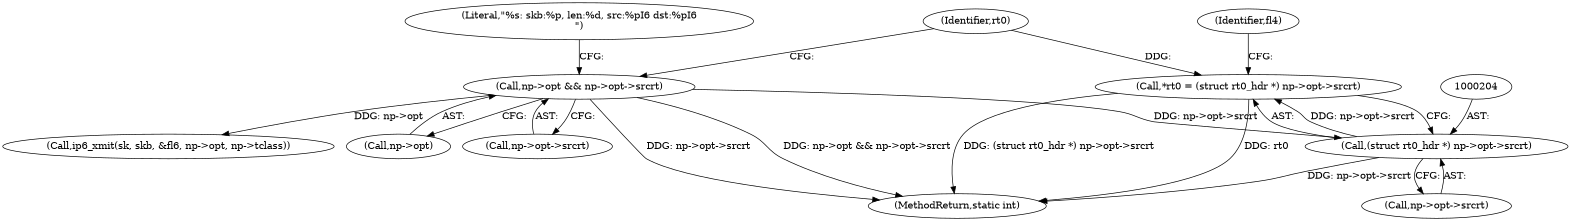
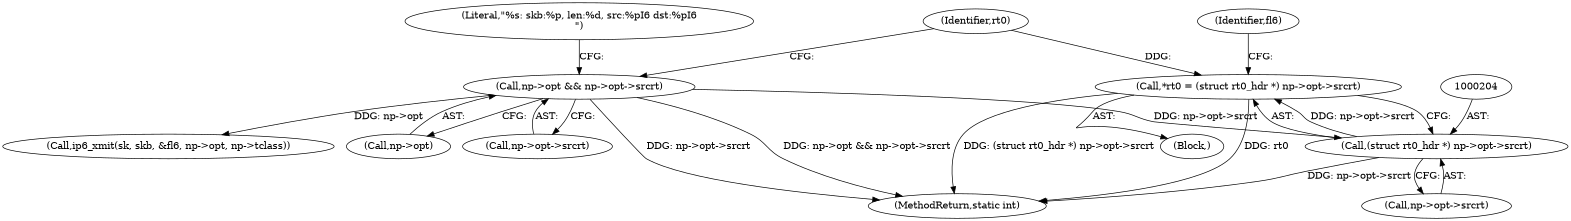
node "(Identifier,fl4)": label "(Identifier,fl4)" -> "(Identifier,fl6)"
node "(Block,)": added
